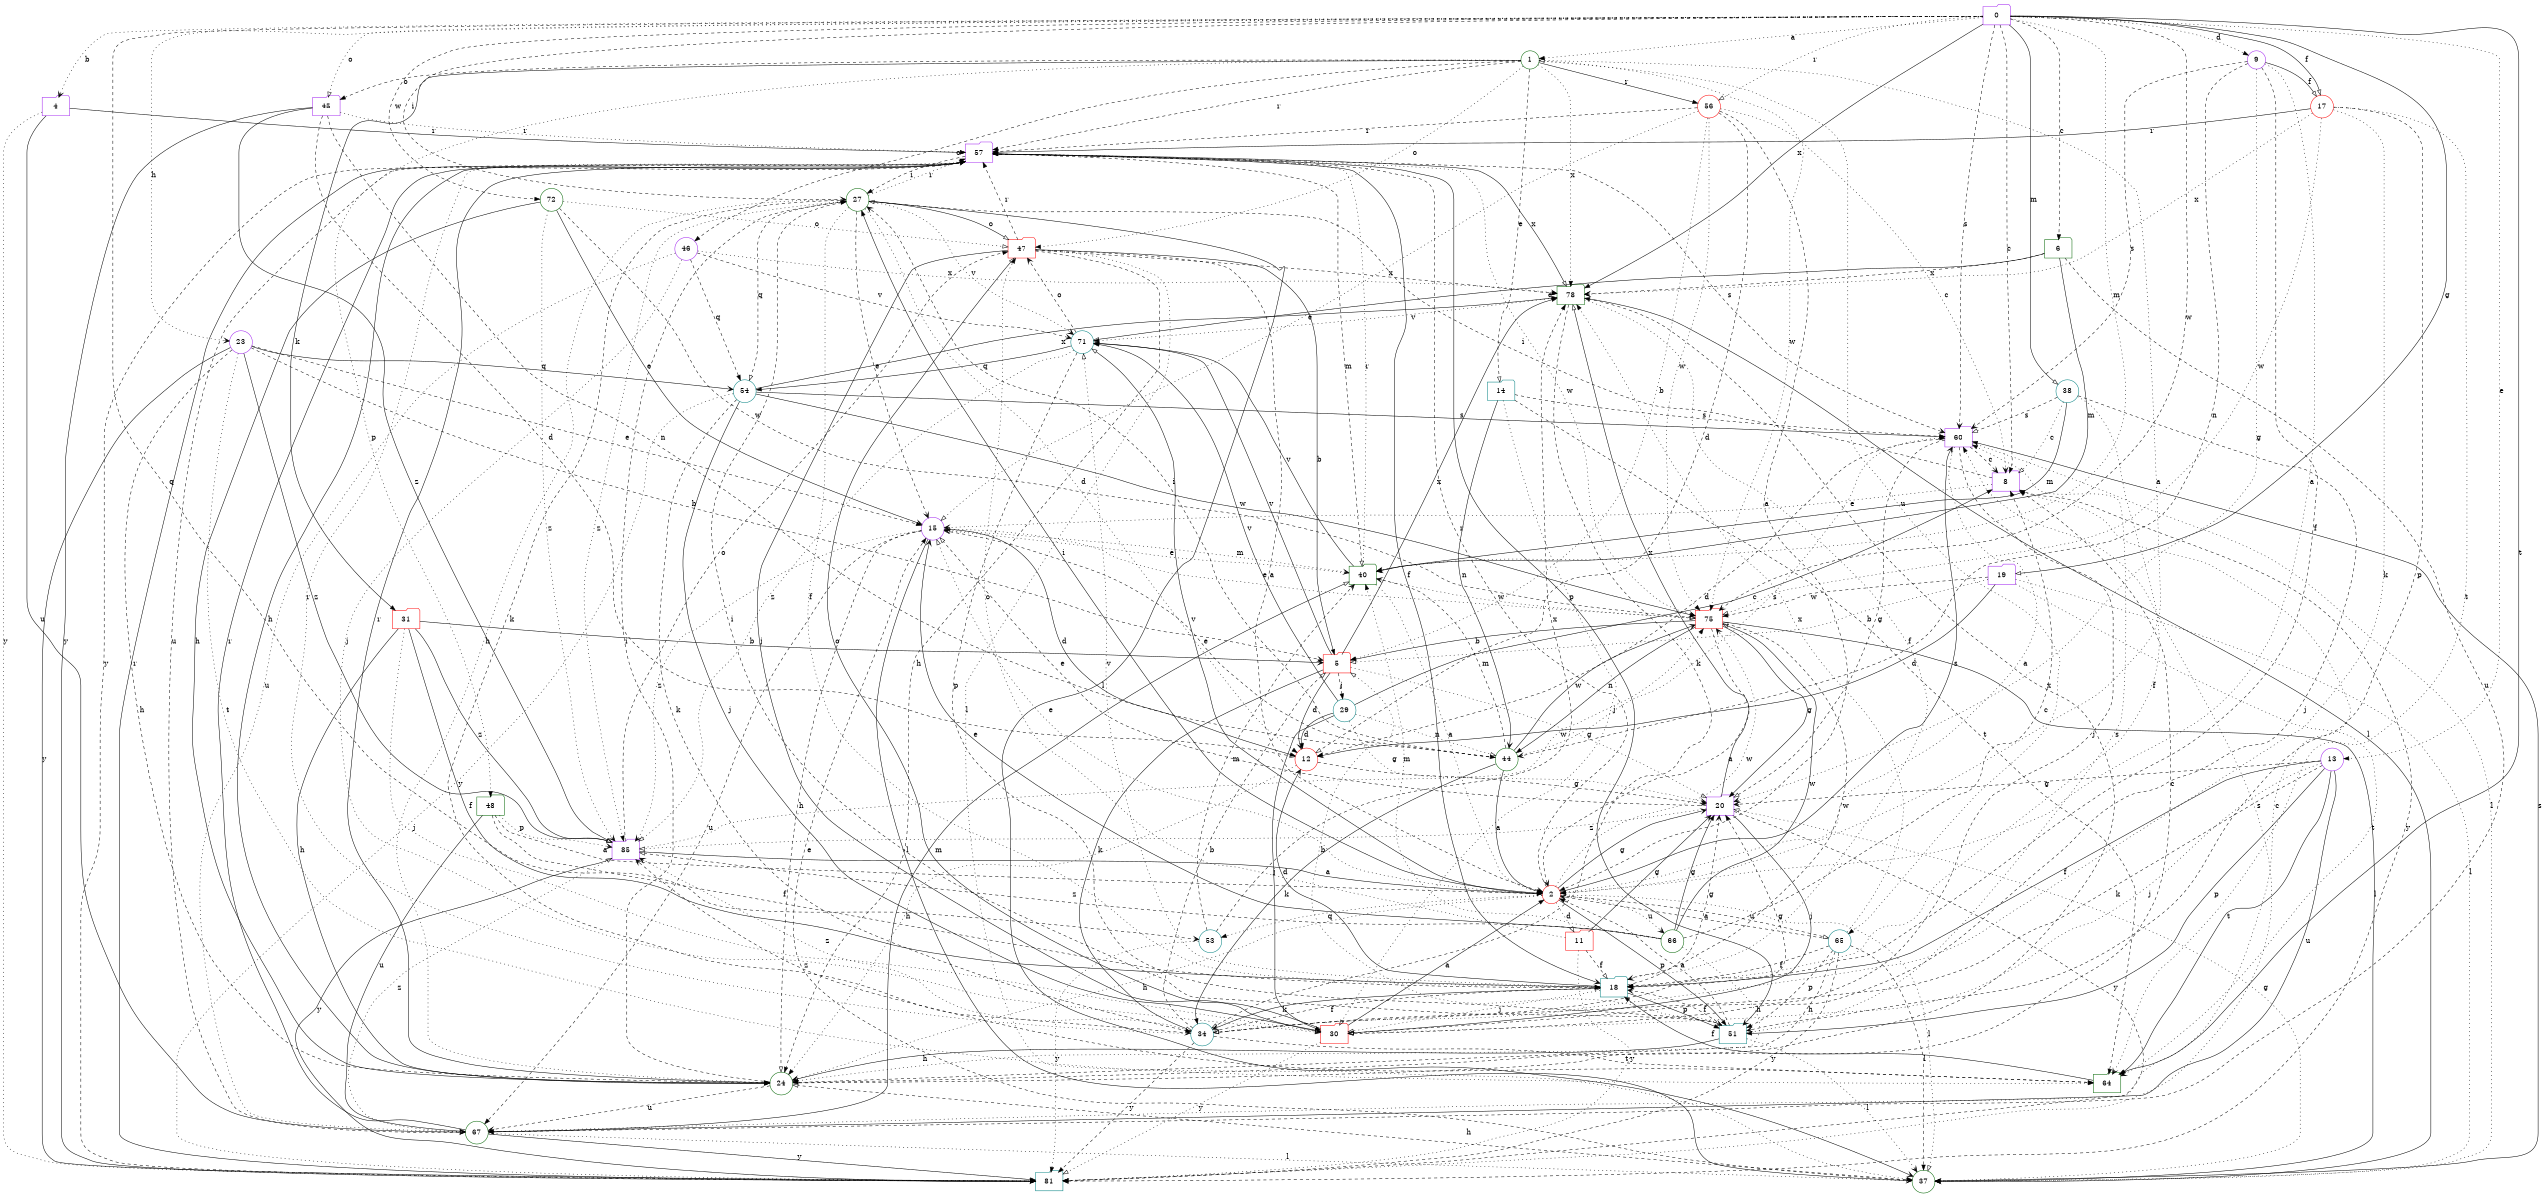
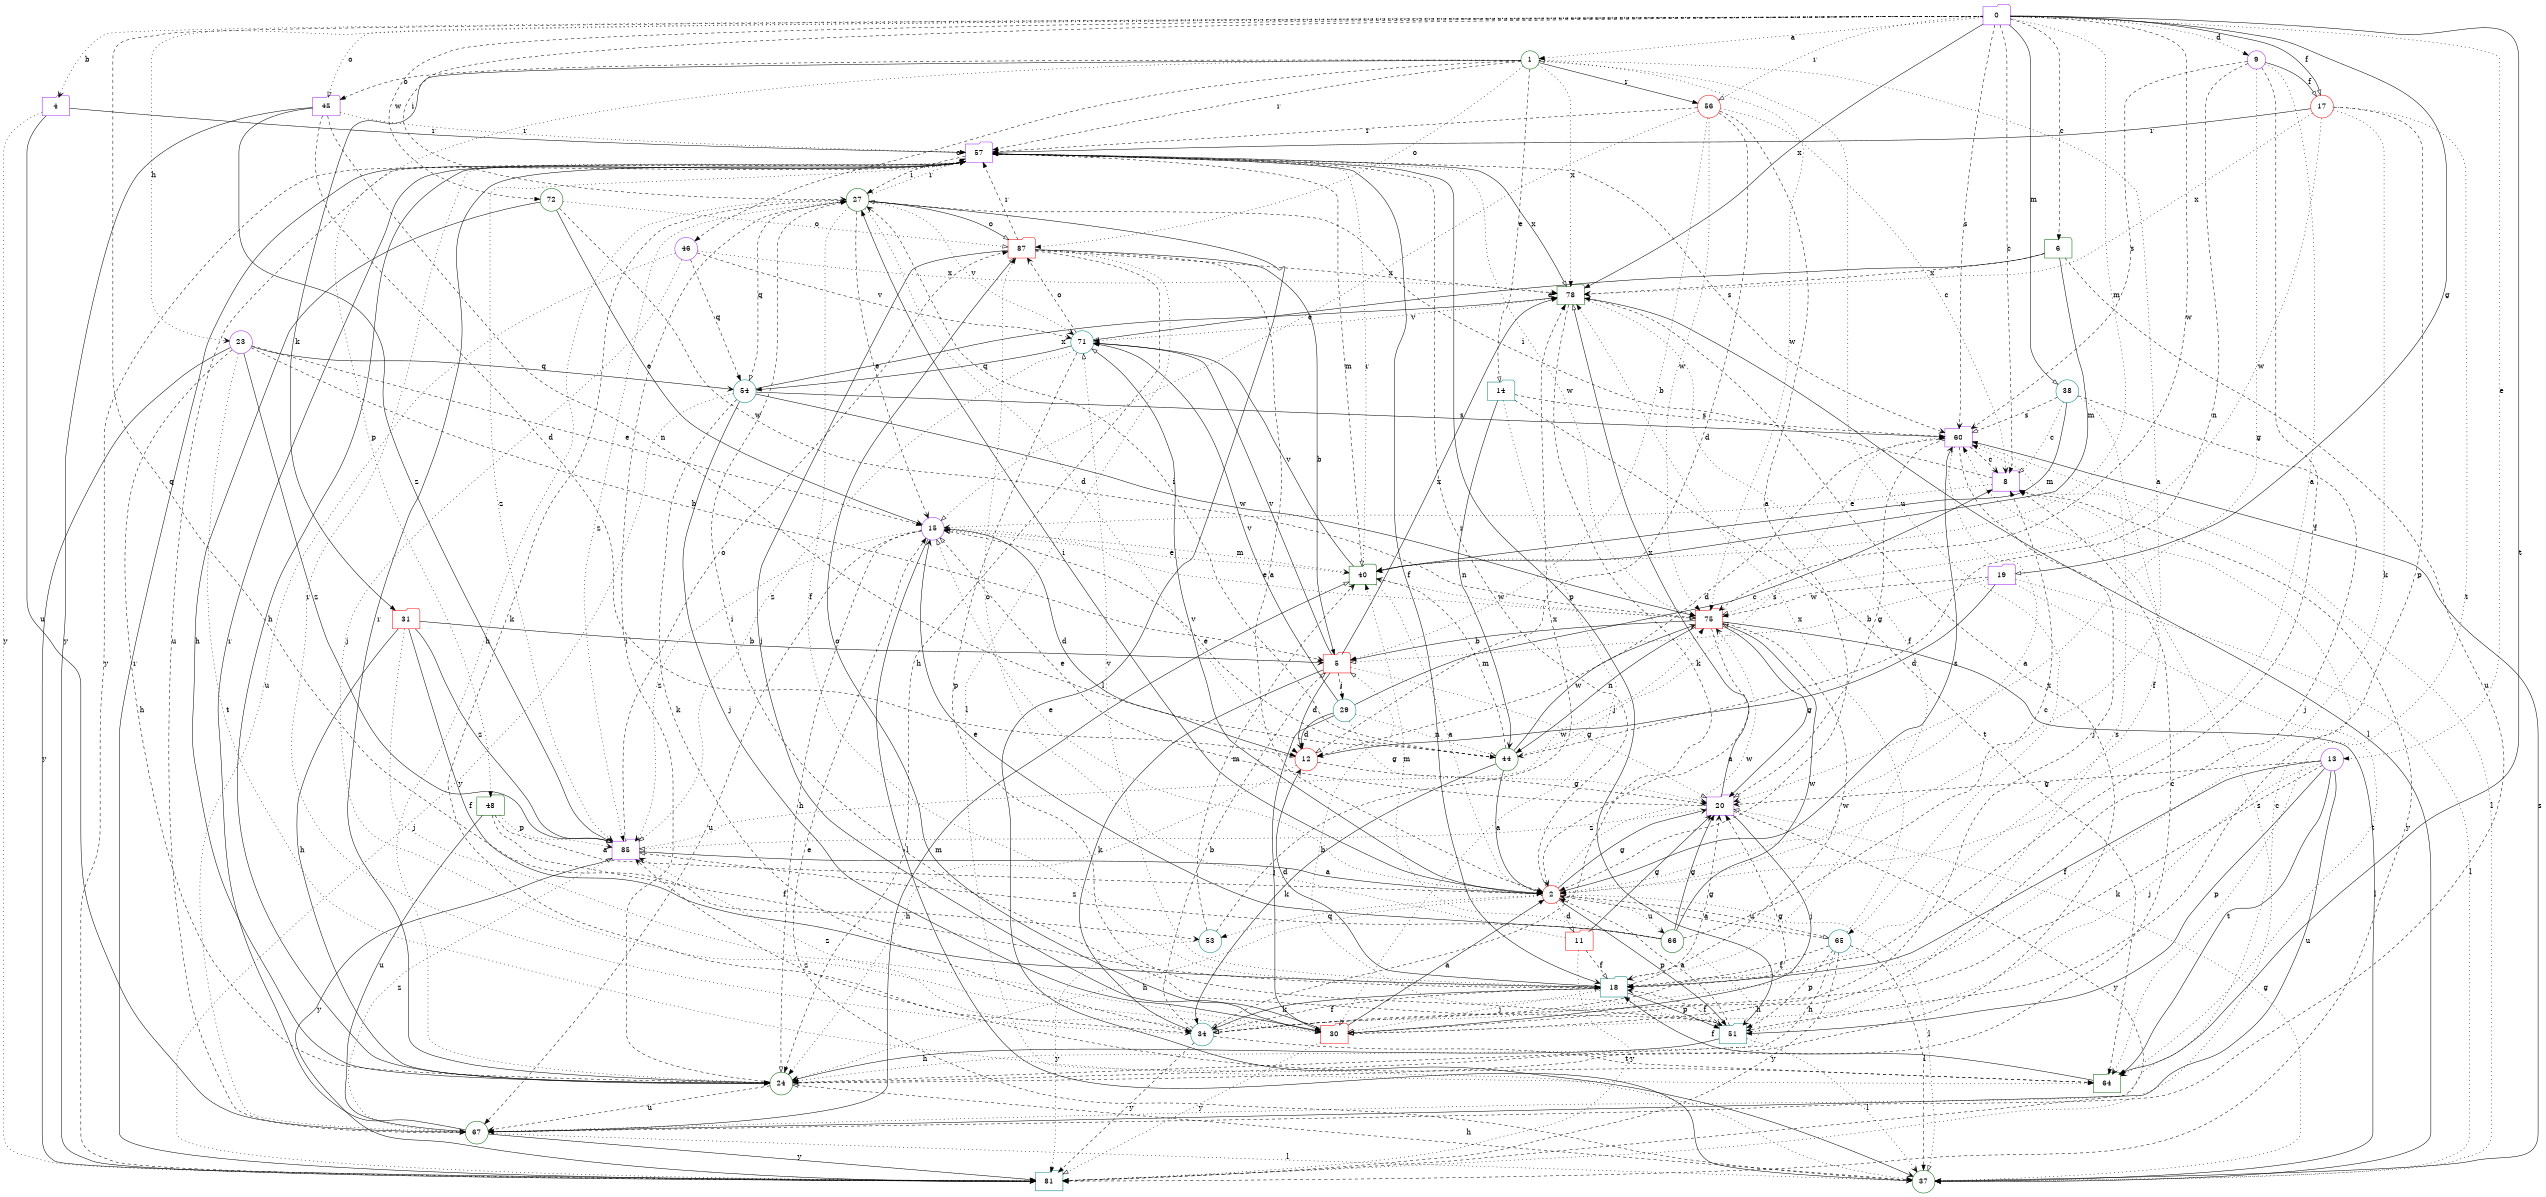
node "47": label "47" -> "87"
edge "72" -> "85": now "57" -> "85"
